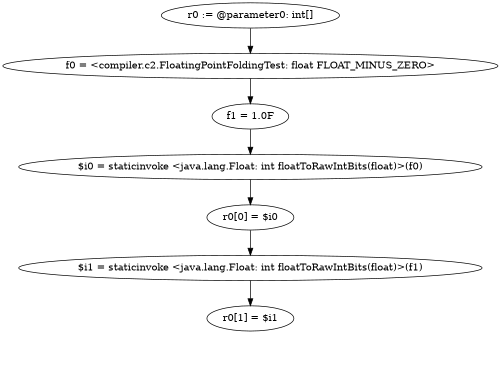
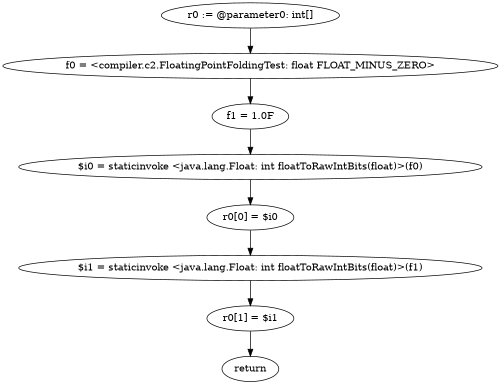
node "return": added
